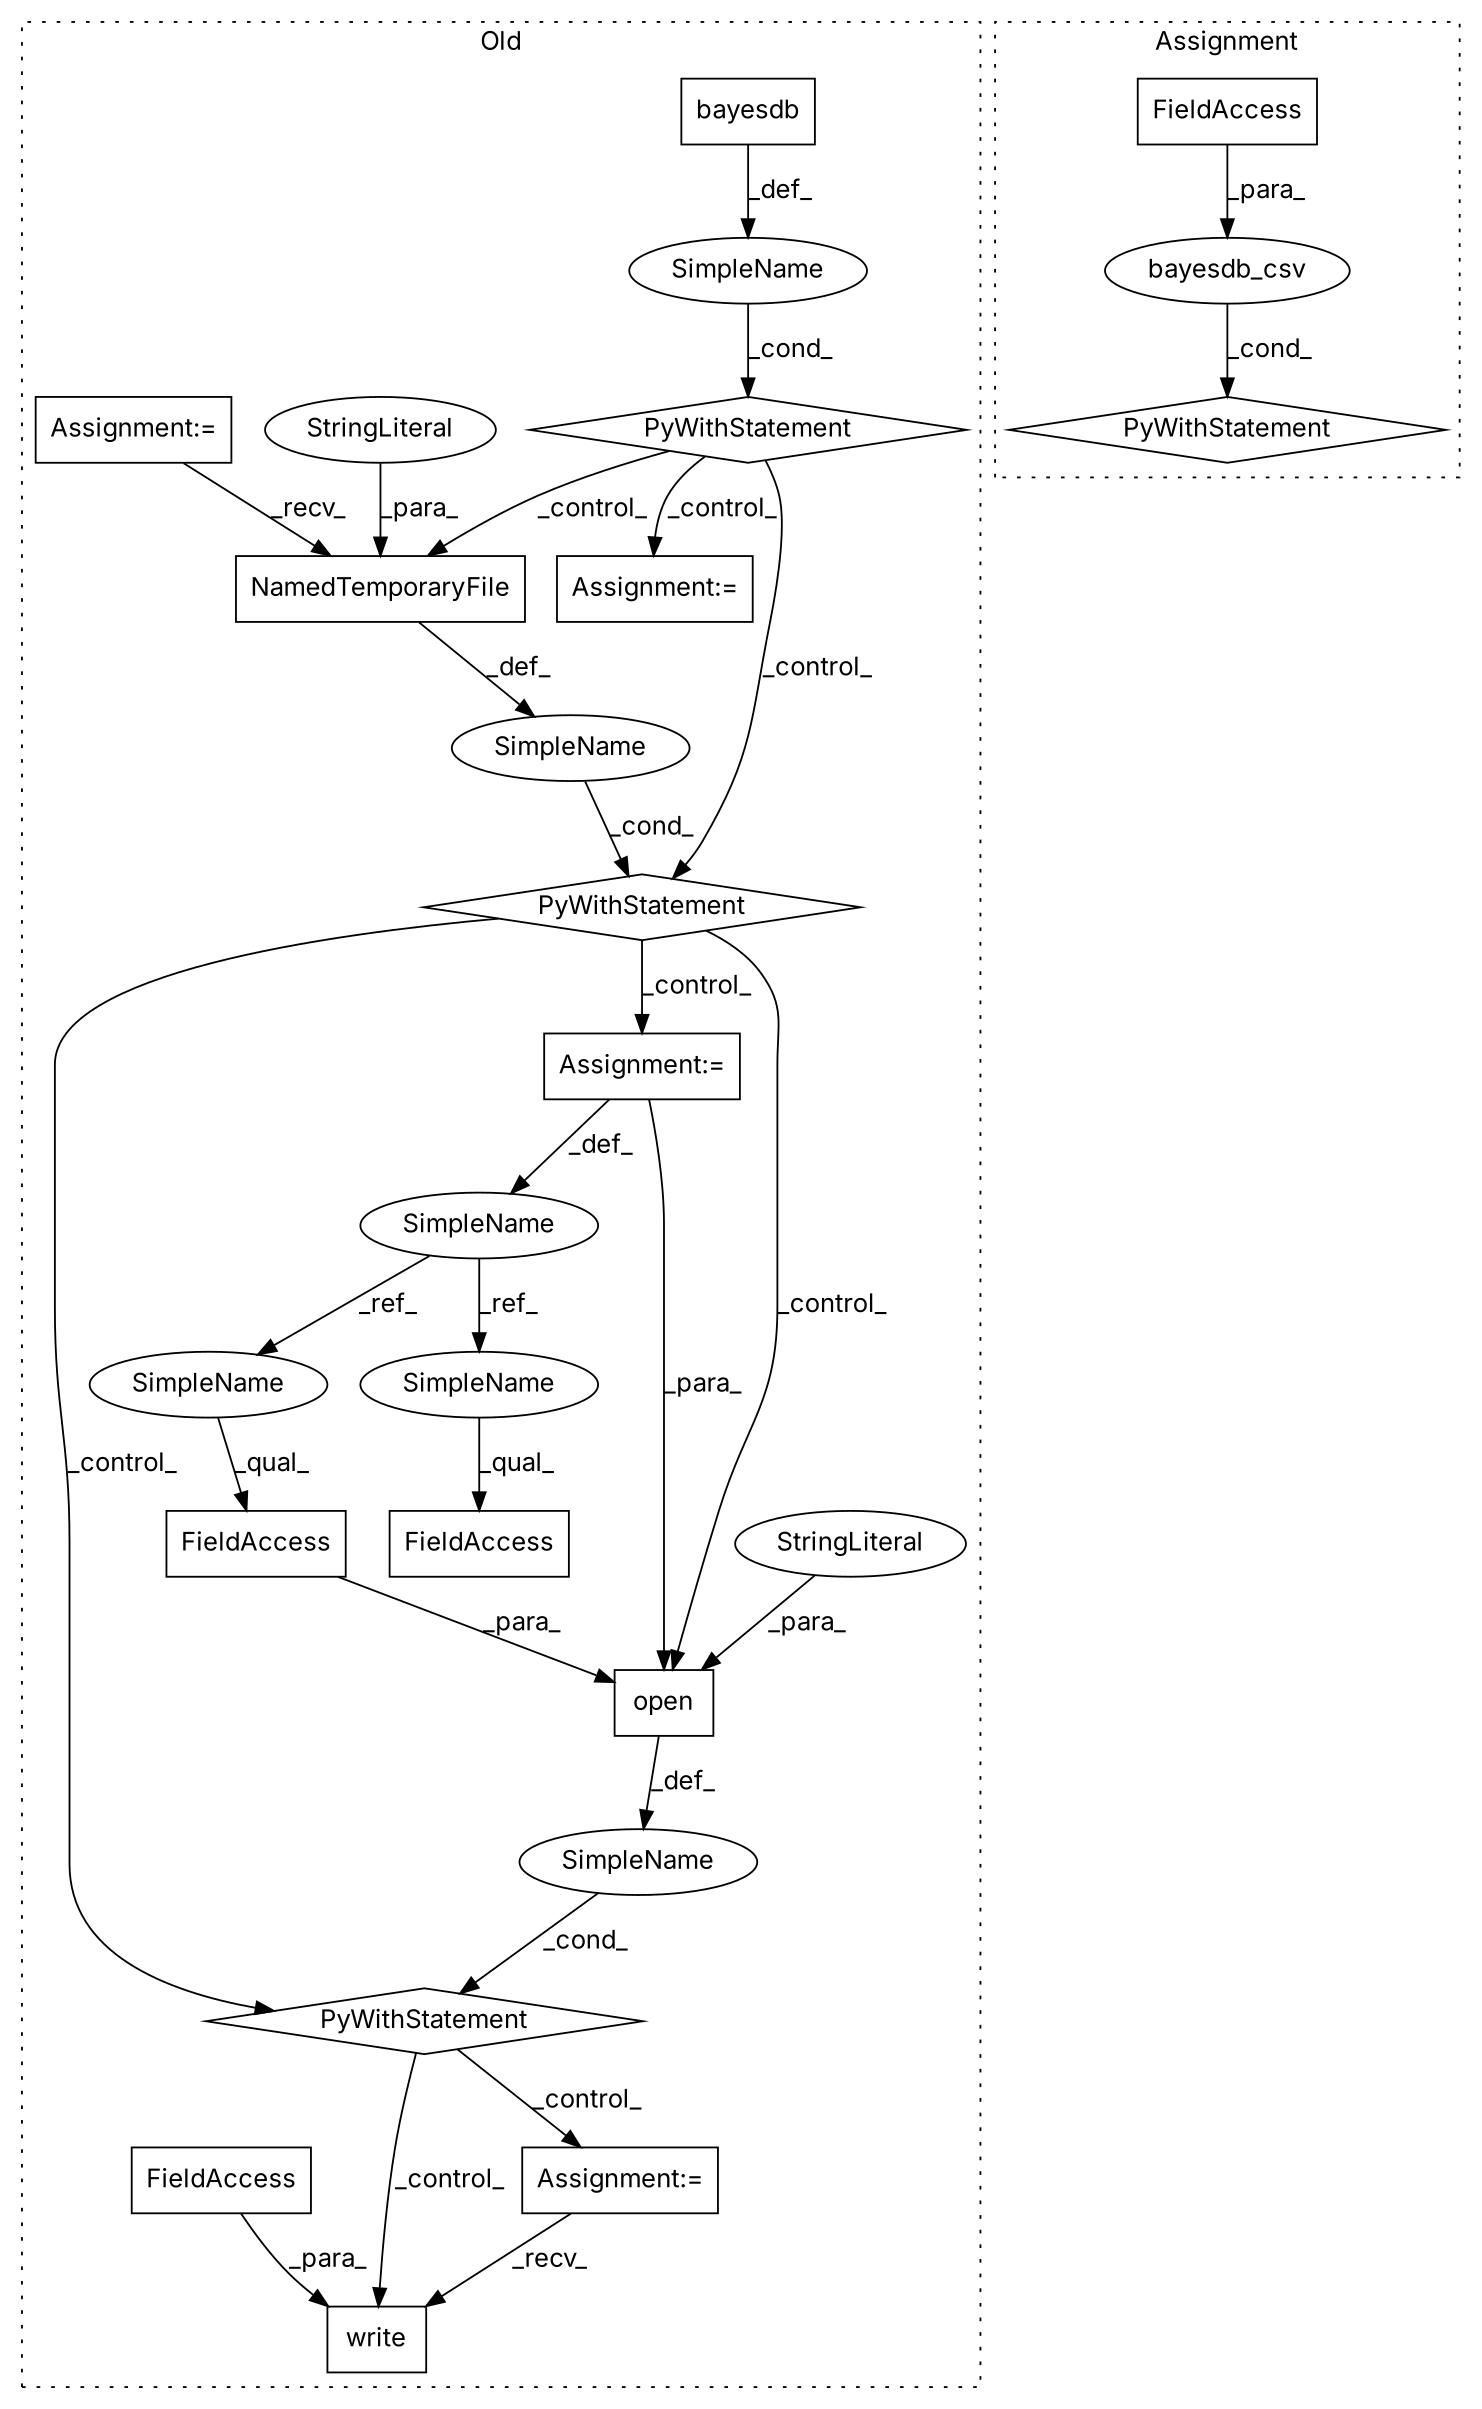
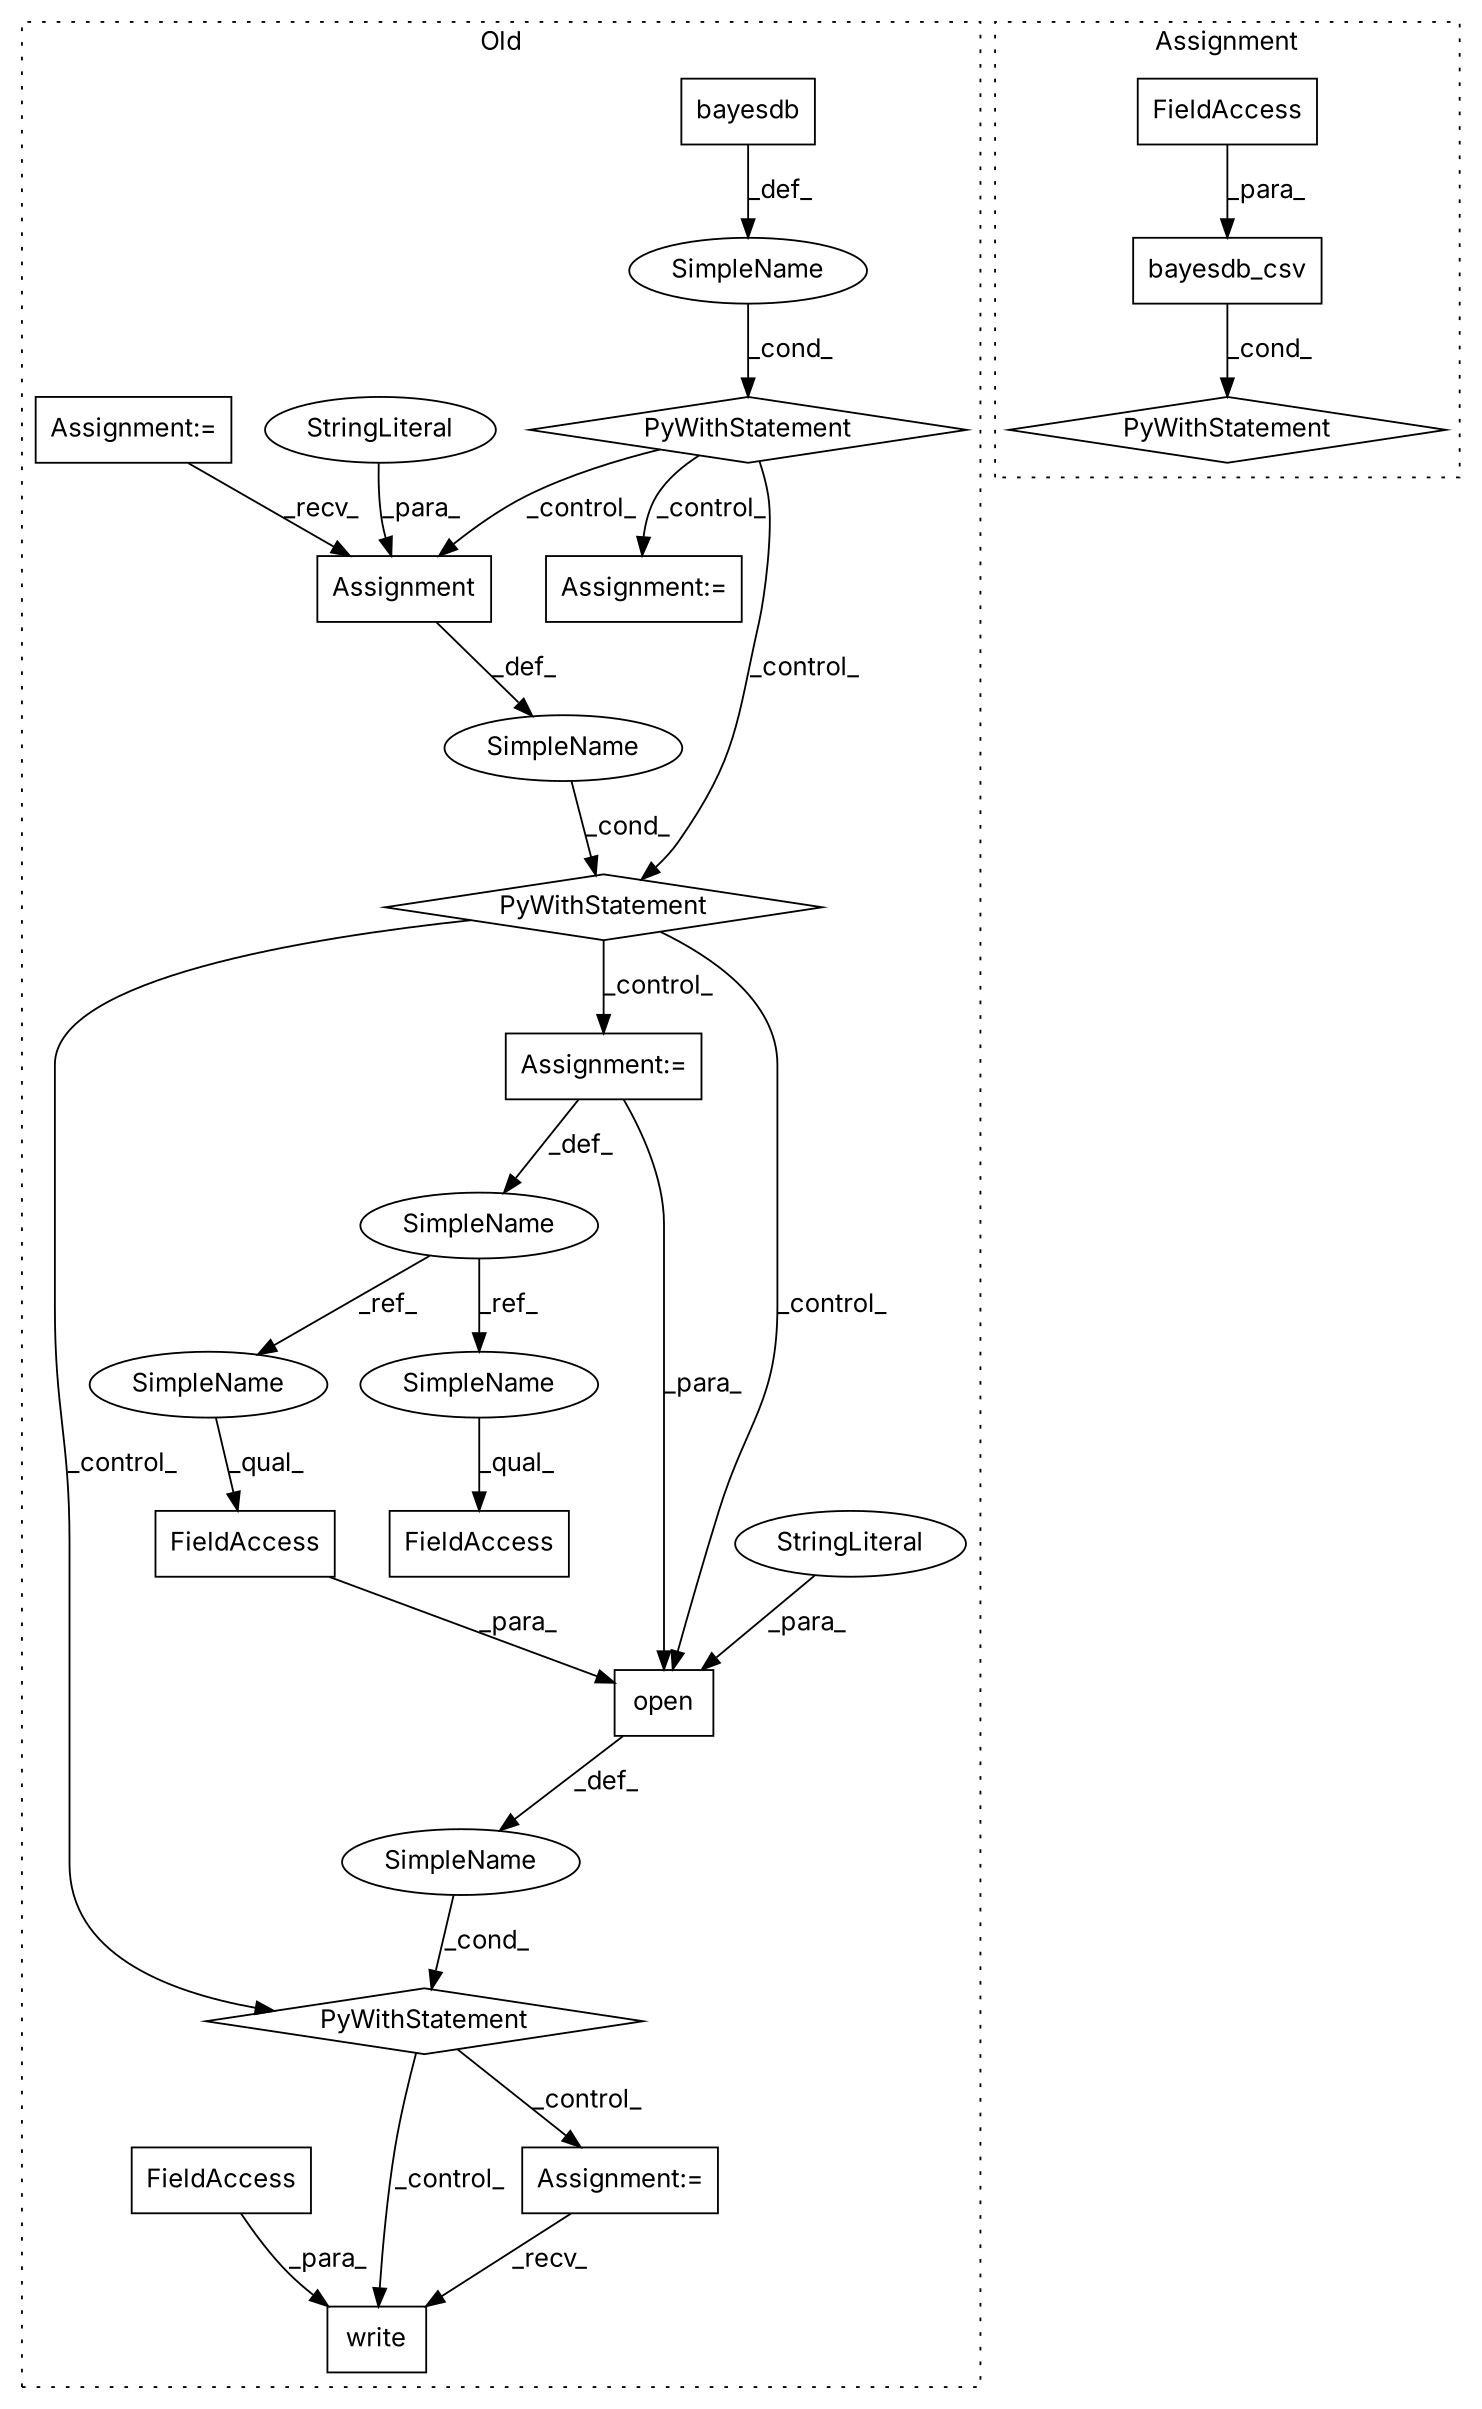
node "bayesdb_csv": shape ellipse -> box
node "NamedTemporaryFile": label "NamedTemporaryFile" -> "Assignment"
